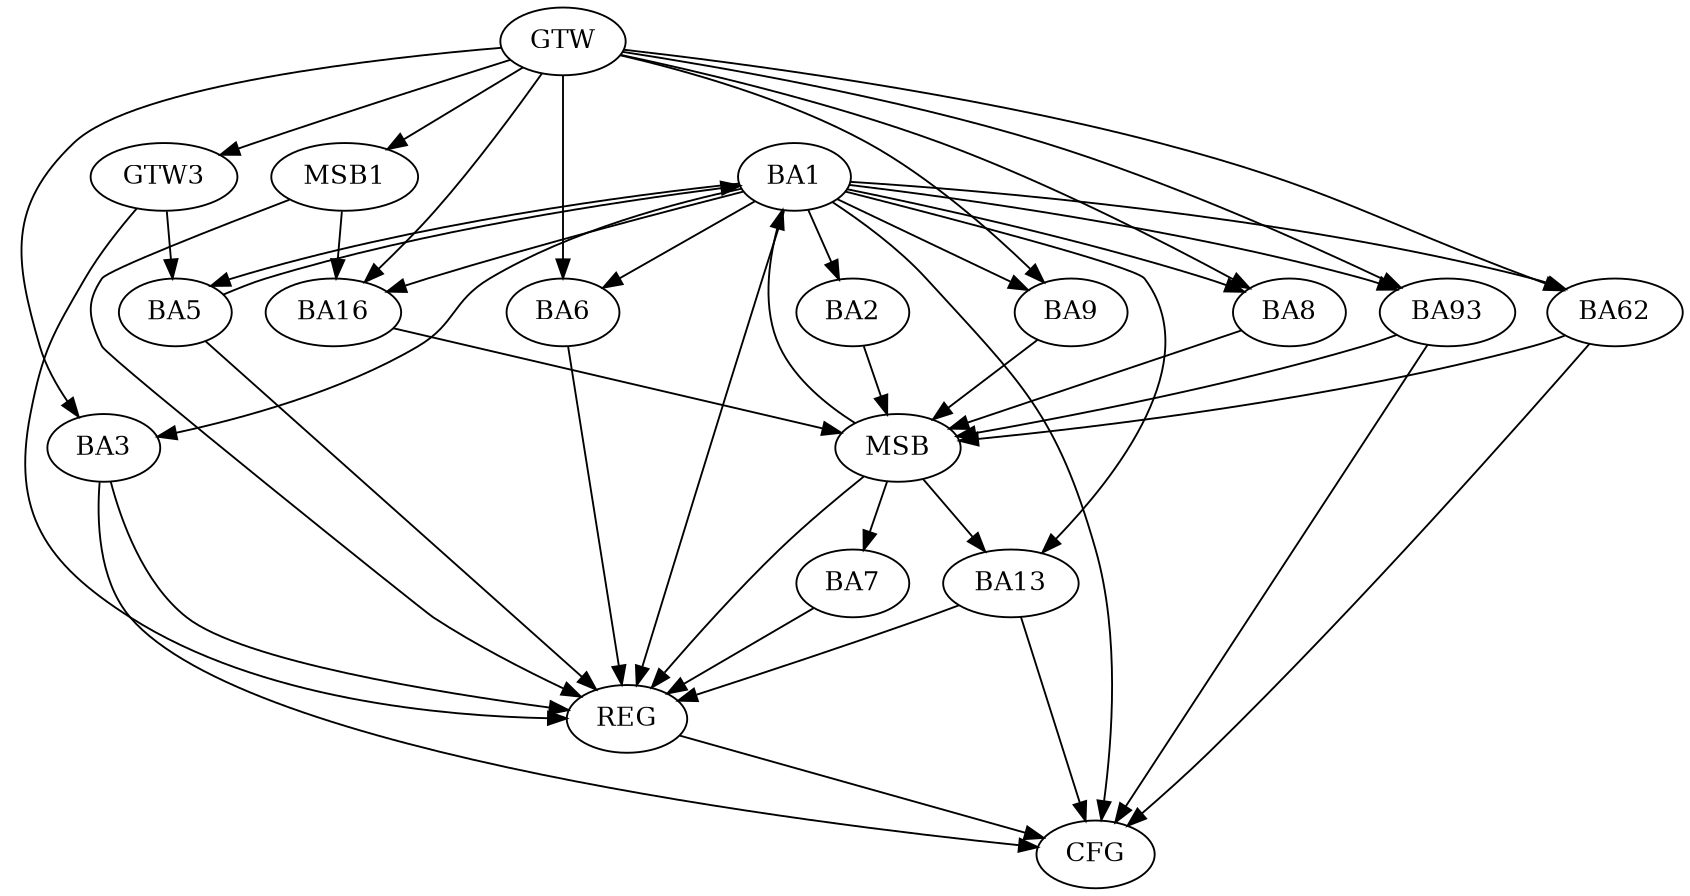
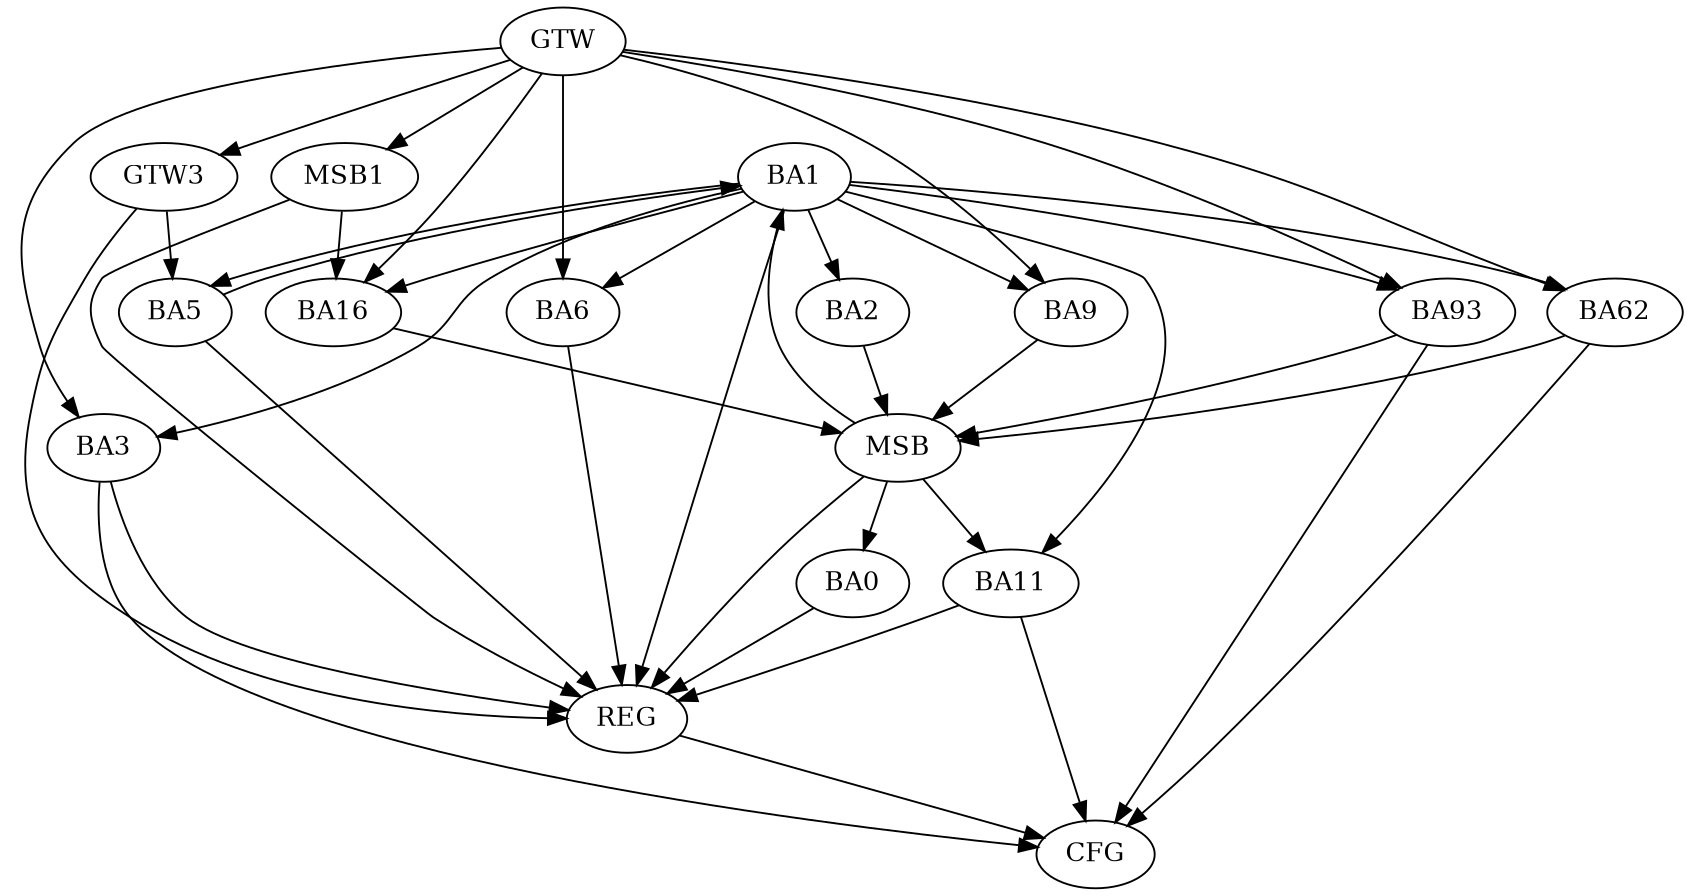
node "BA8": removed
edge "BA1" -> "CFG": removed
node "BA7": label "BA7" -> "BA0"
node "BA13": label "BA13" -> "BA11"
